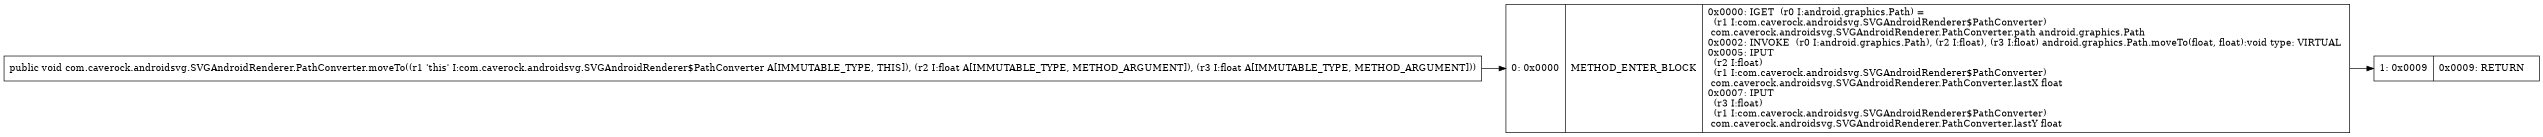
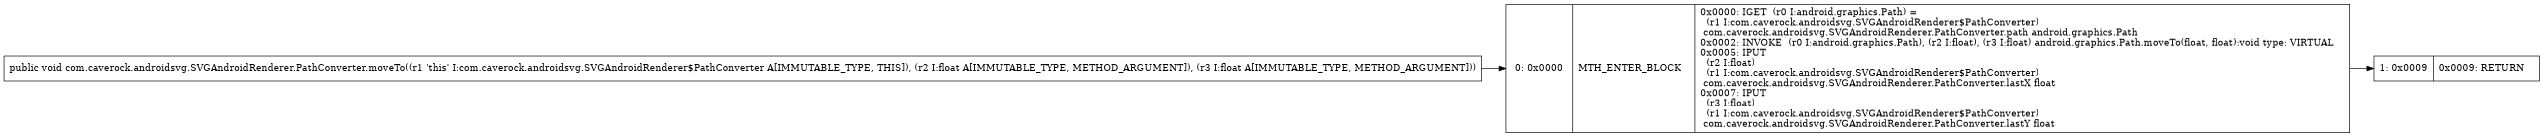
node "0: 0x0000": text "METHOD_ENTER_BLOCK" -> "MTH_ENTER_BLOCK"
